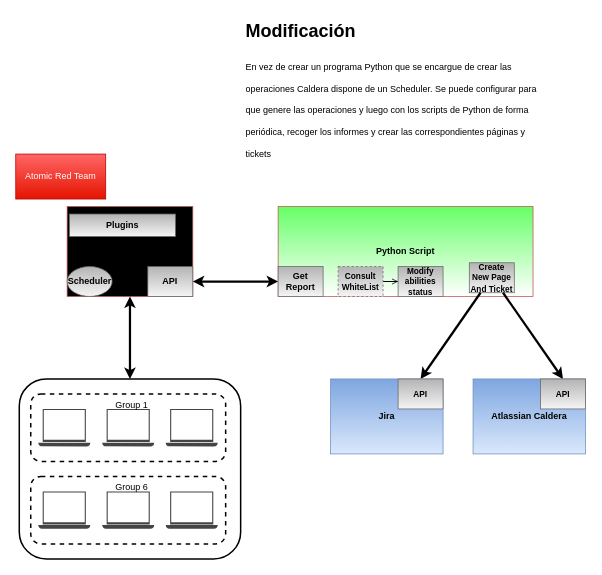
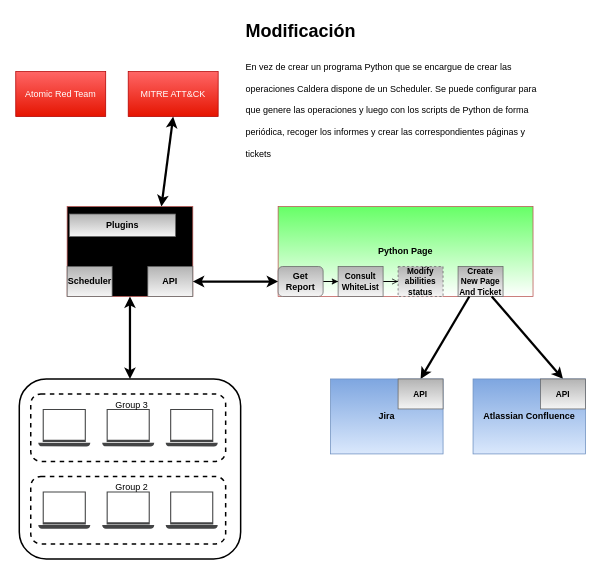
node "MITRE ATT&CK": added
edge "MITRE ATT&CK" -- "MITRE Caldera Server": added
node "Atomic Red Team": moved (60, 177) -> (60, 94)
node "Python Script": label "Python Script" -> "Python Page"
node "Create New Page And Ticket": moved (492, 278) -> (480, 282)
node "Scheduler": shape ellipse -> rectangle
node "Get Report": shape rectangle -> rounded rectangle
edge "Get Report" -> "Consult WhiteList": added
node "Consult WhiteList": style dashed -> solid
node "Modify abilities status": style solid -> dashed
node "Group 1": label "Group 1" -> "Group 3"
node "Atlassian Caldera": label "Atlassian Caldera" -> "Atlassian Confluence"
node "Group 6": label "Group 6" -> "Group 2"
